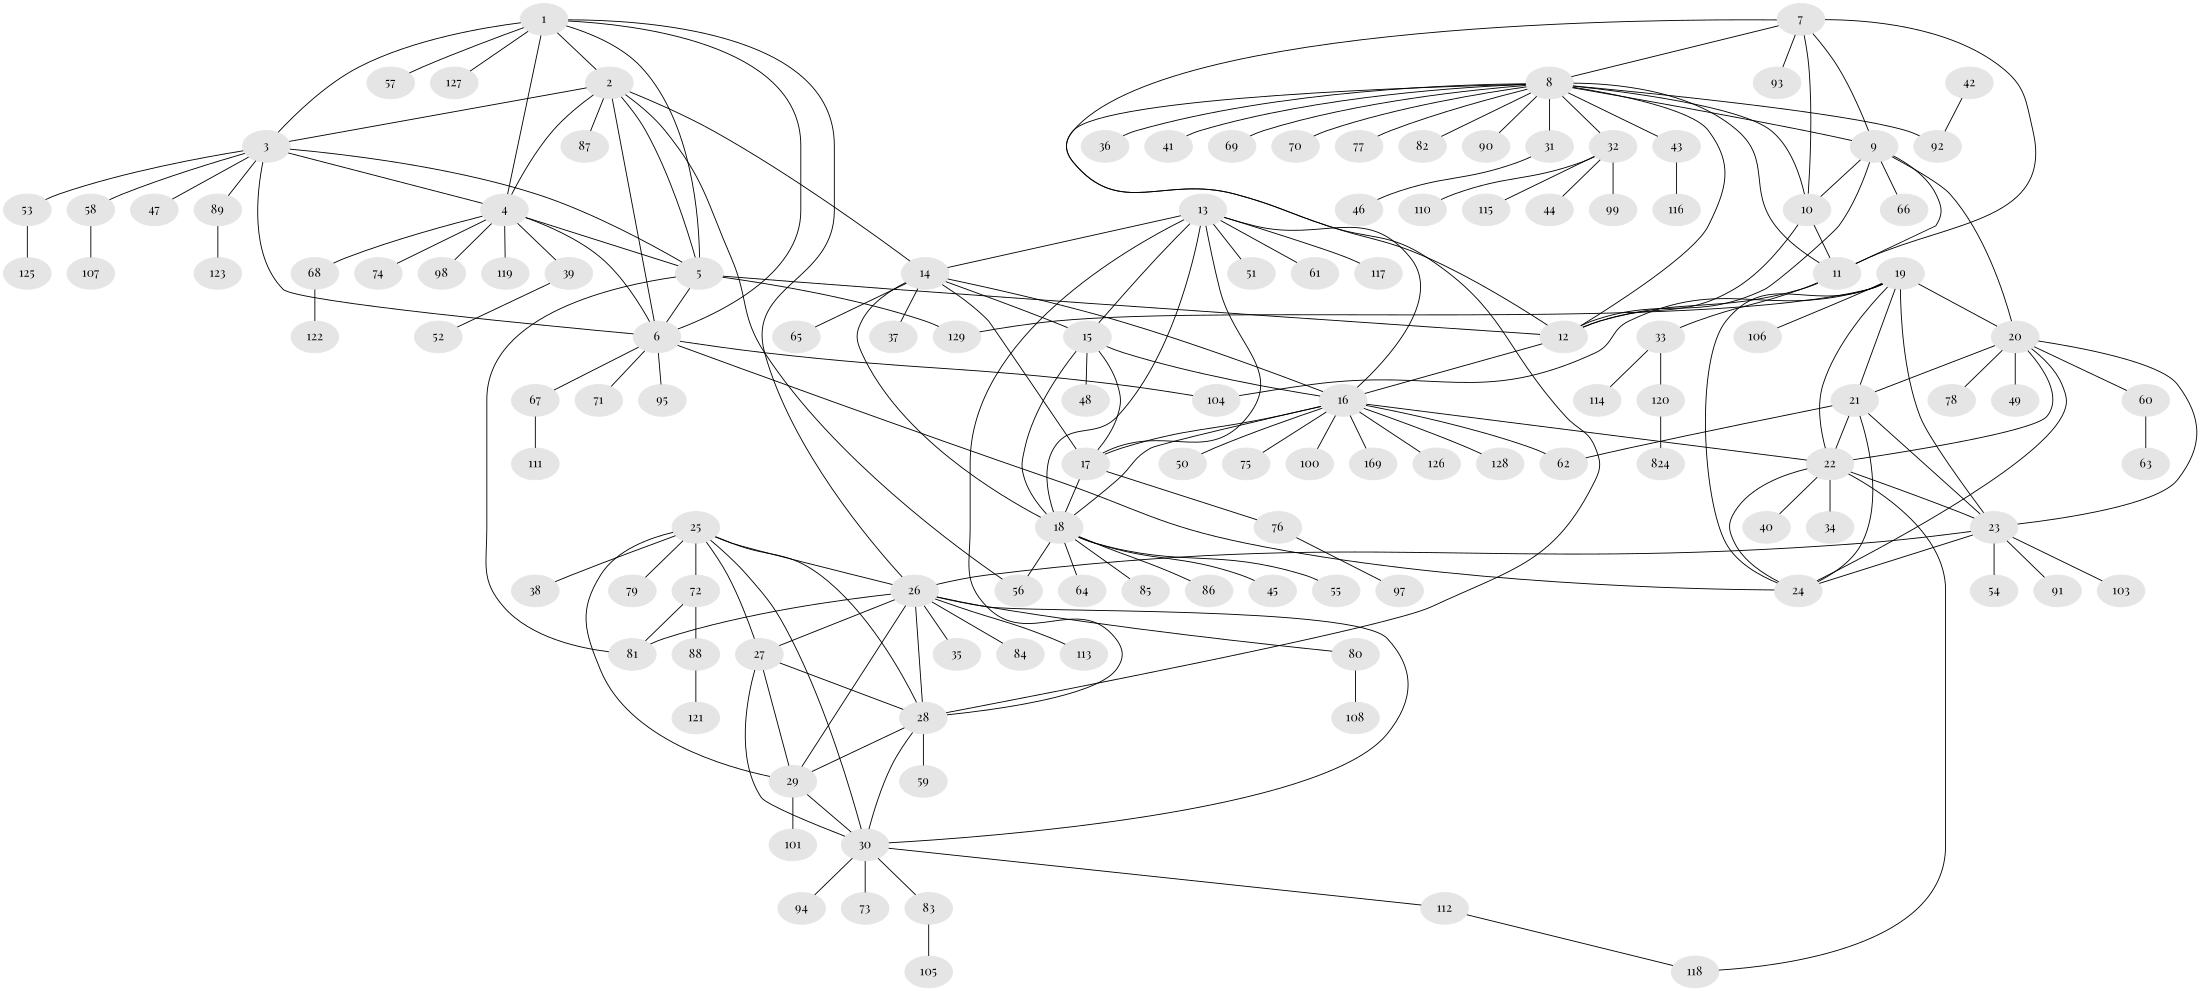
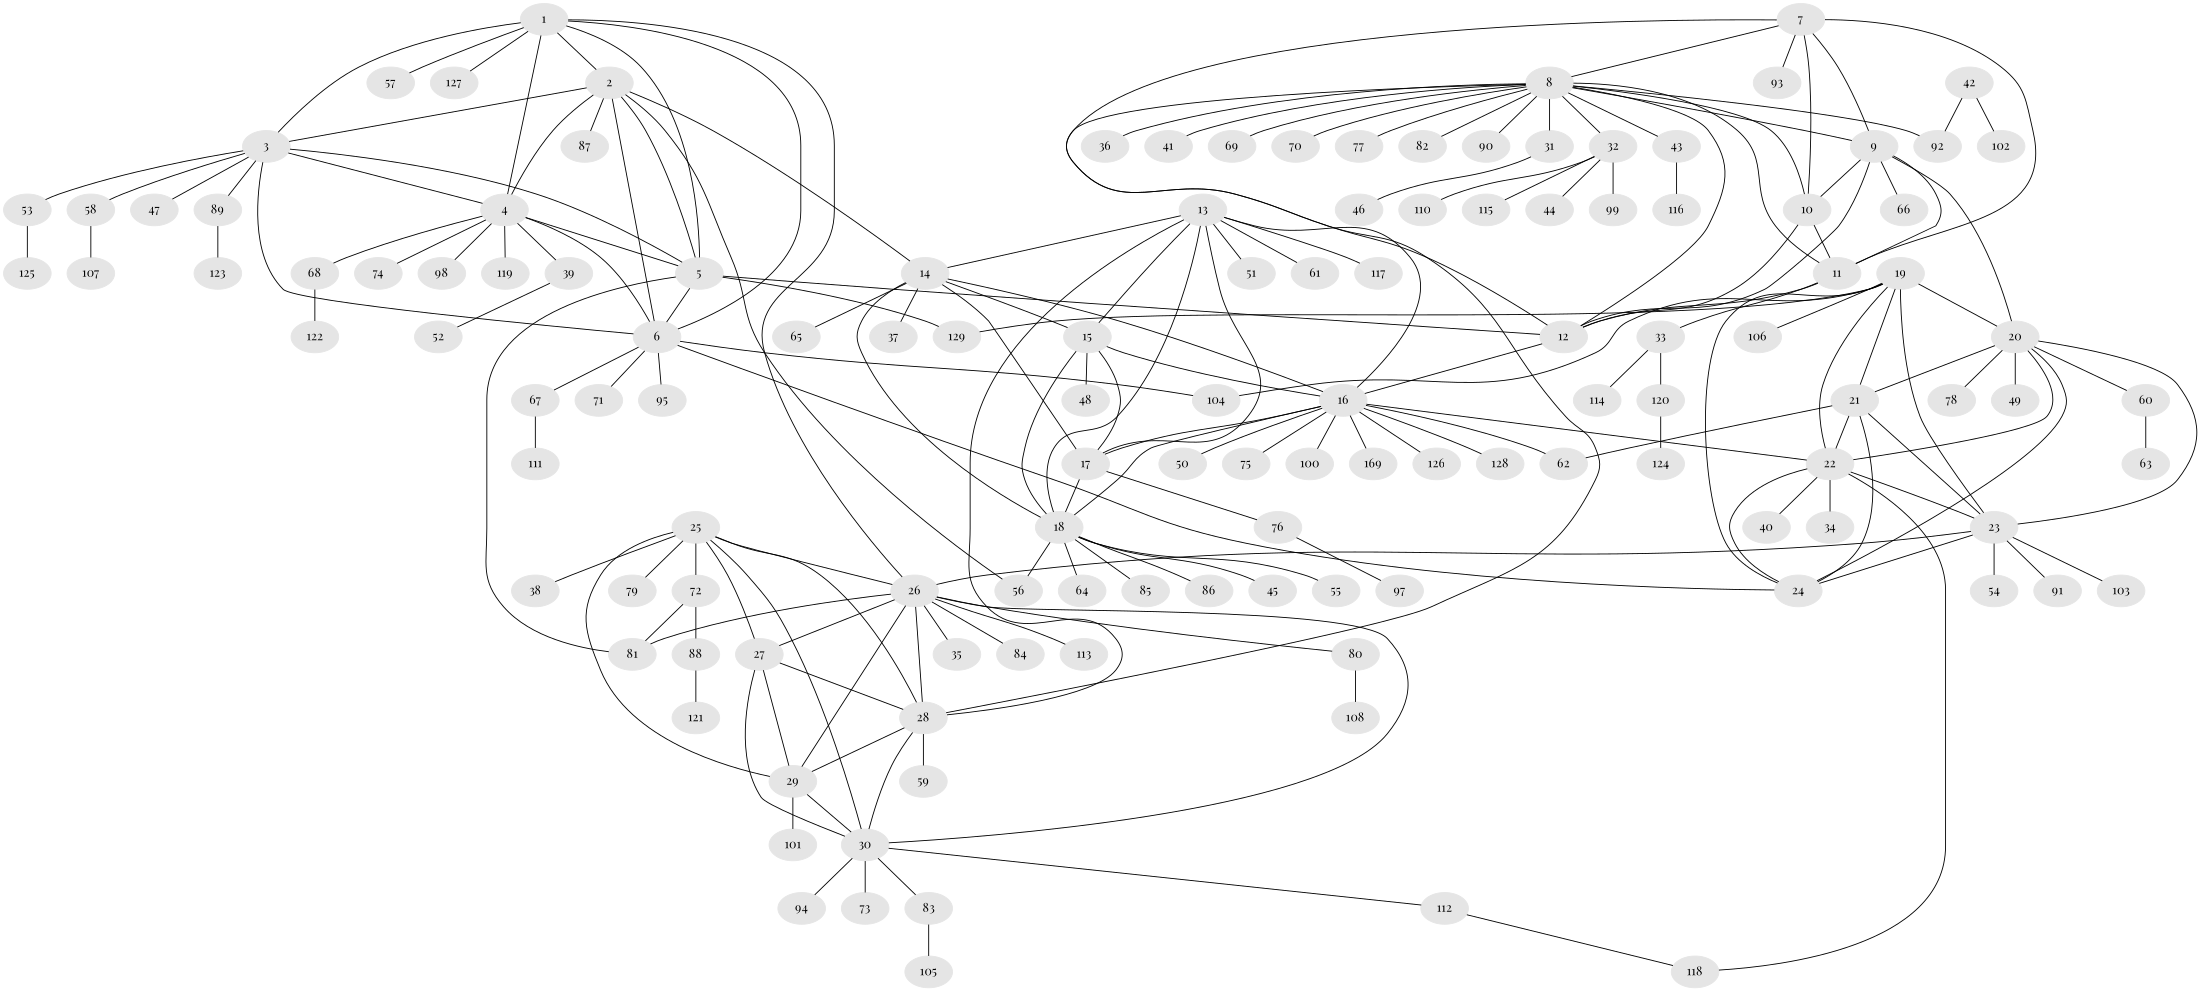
node "102": added
node "824": label "824" -> "124"
